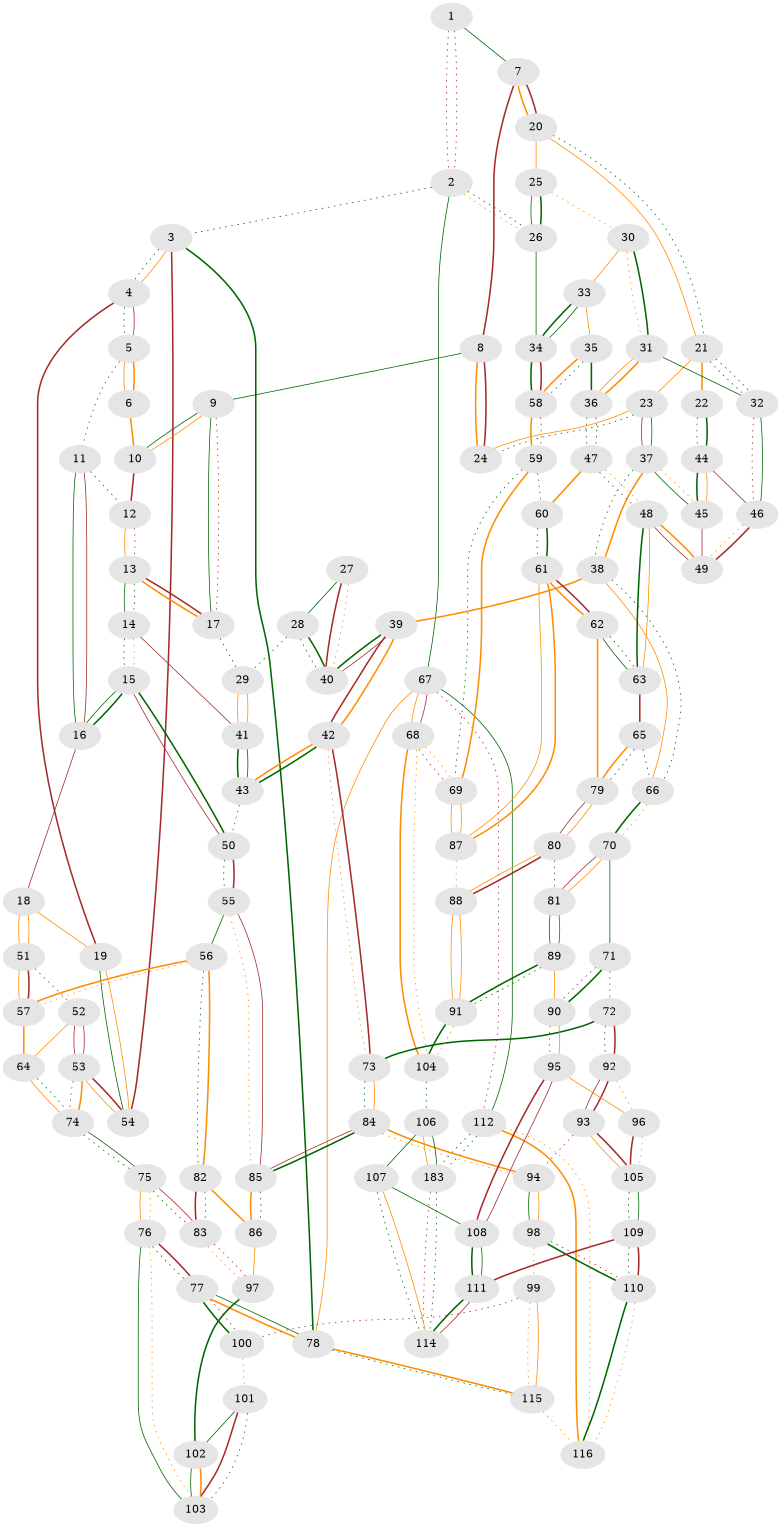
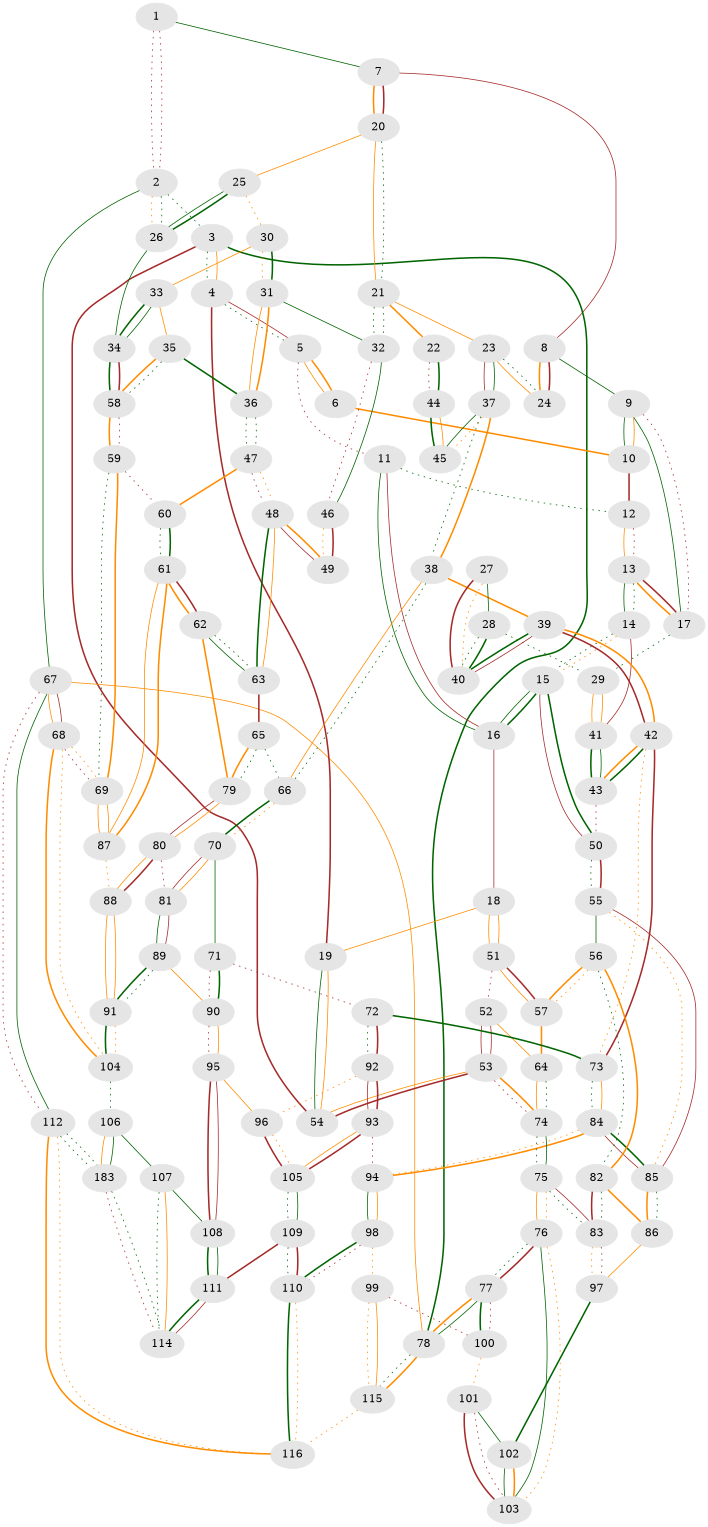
edge "7" -- "8": style bold -> solid
edge "44" -- "46": removed
edge "45" -- "49": removed
